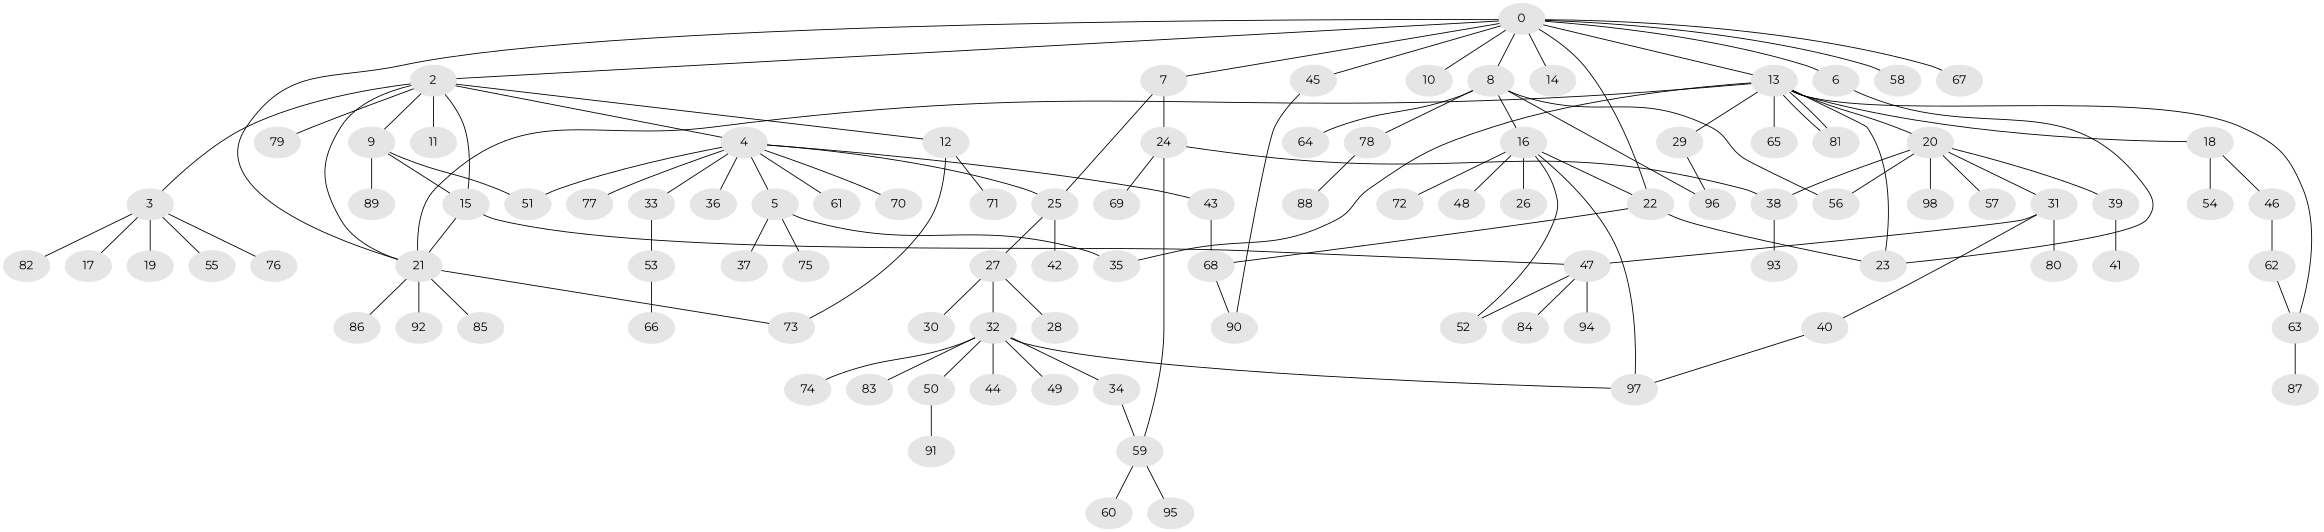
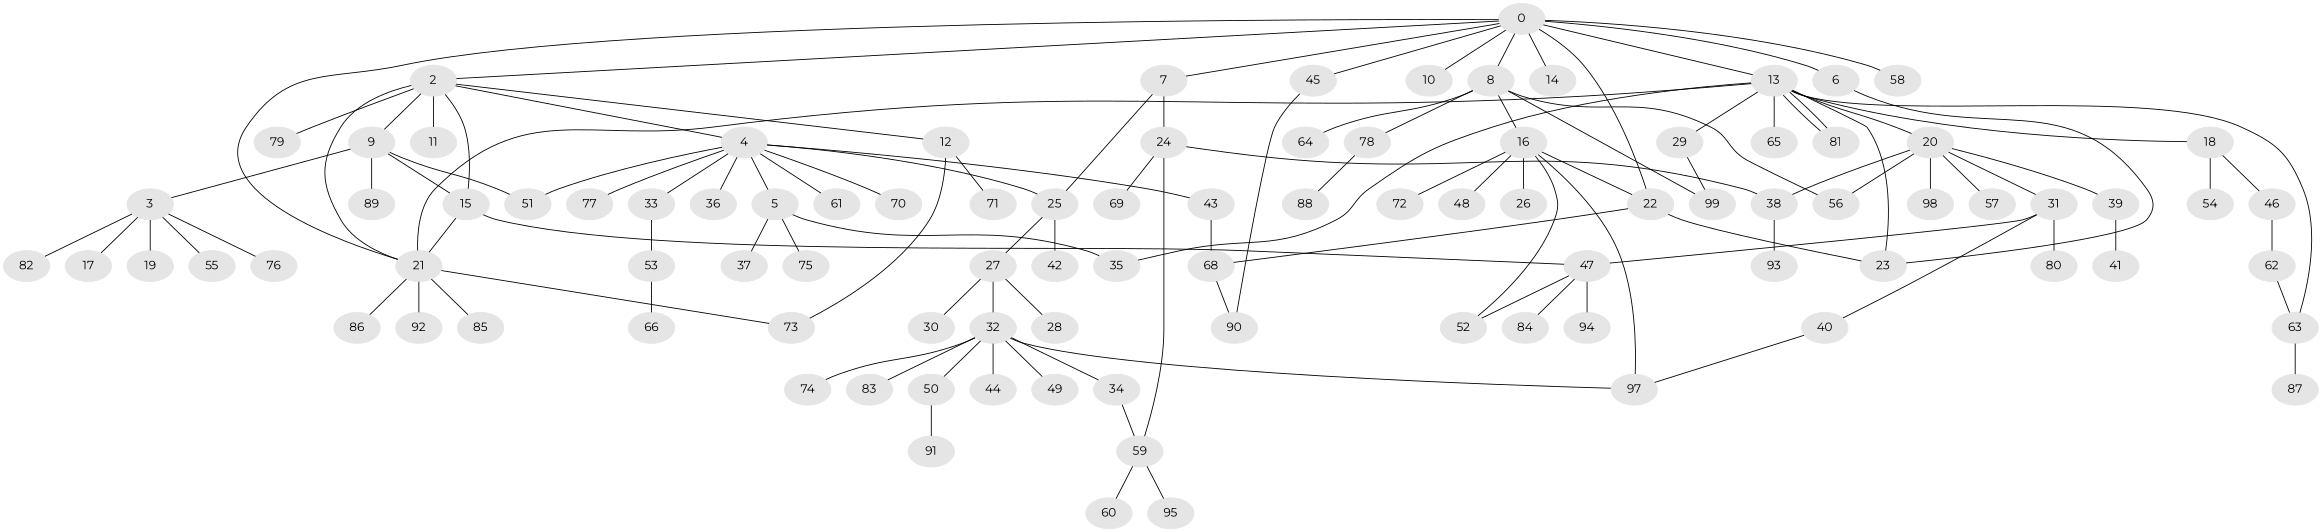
node "67": removed
edge "2" -- "3": now "9" -- "3"
node "96": label "96" -> "99"
